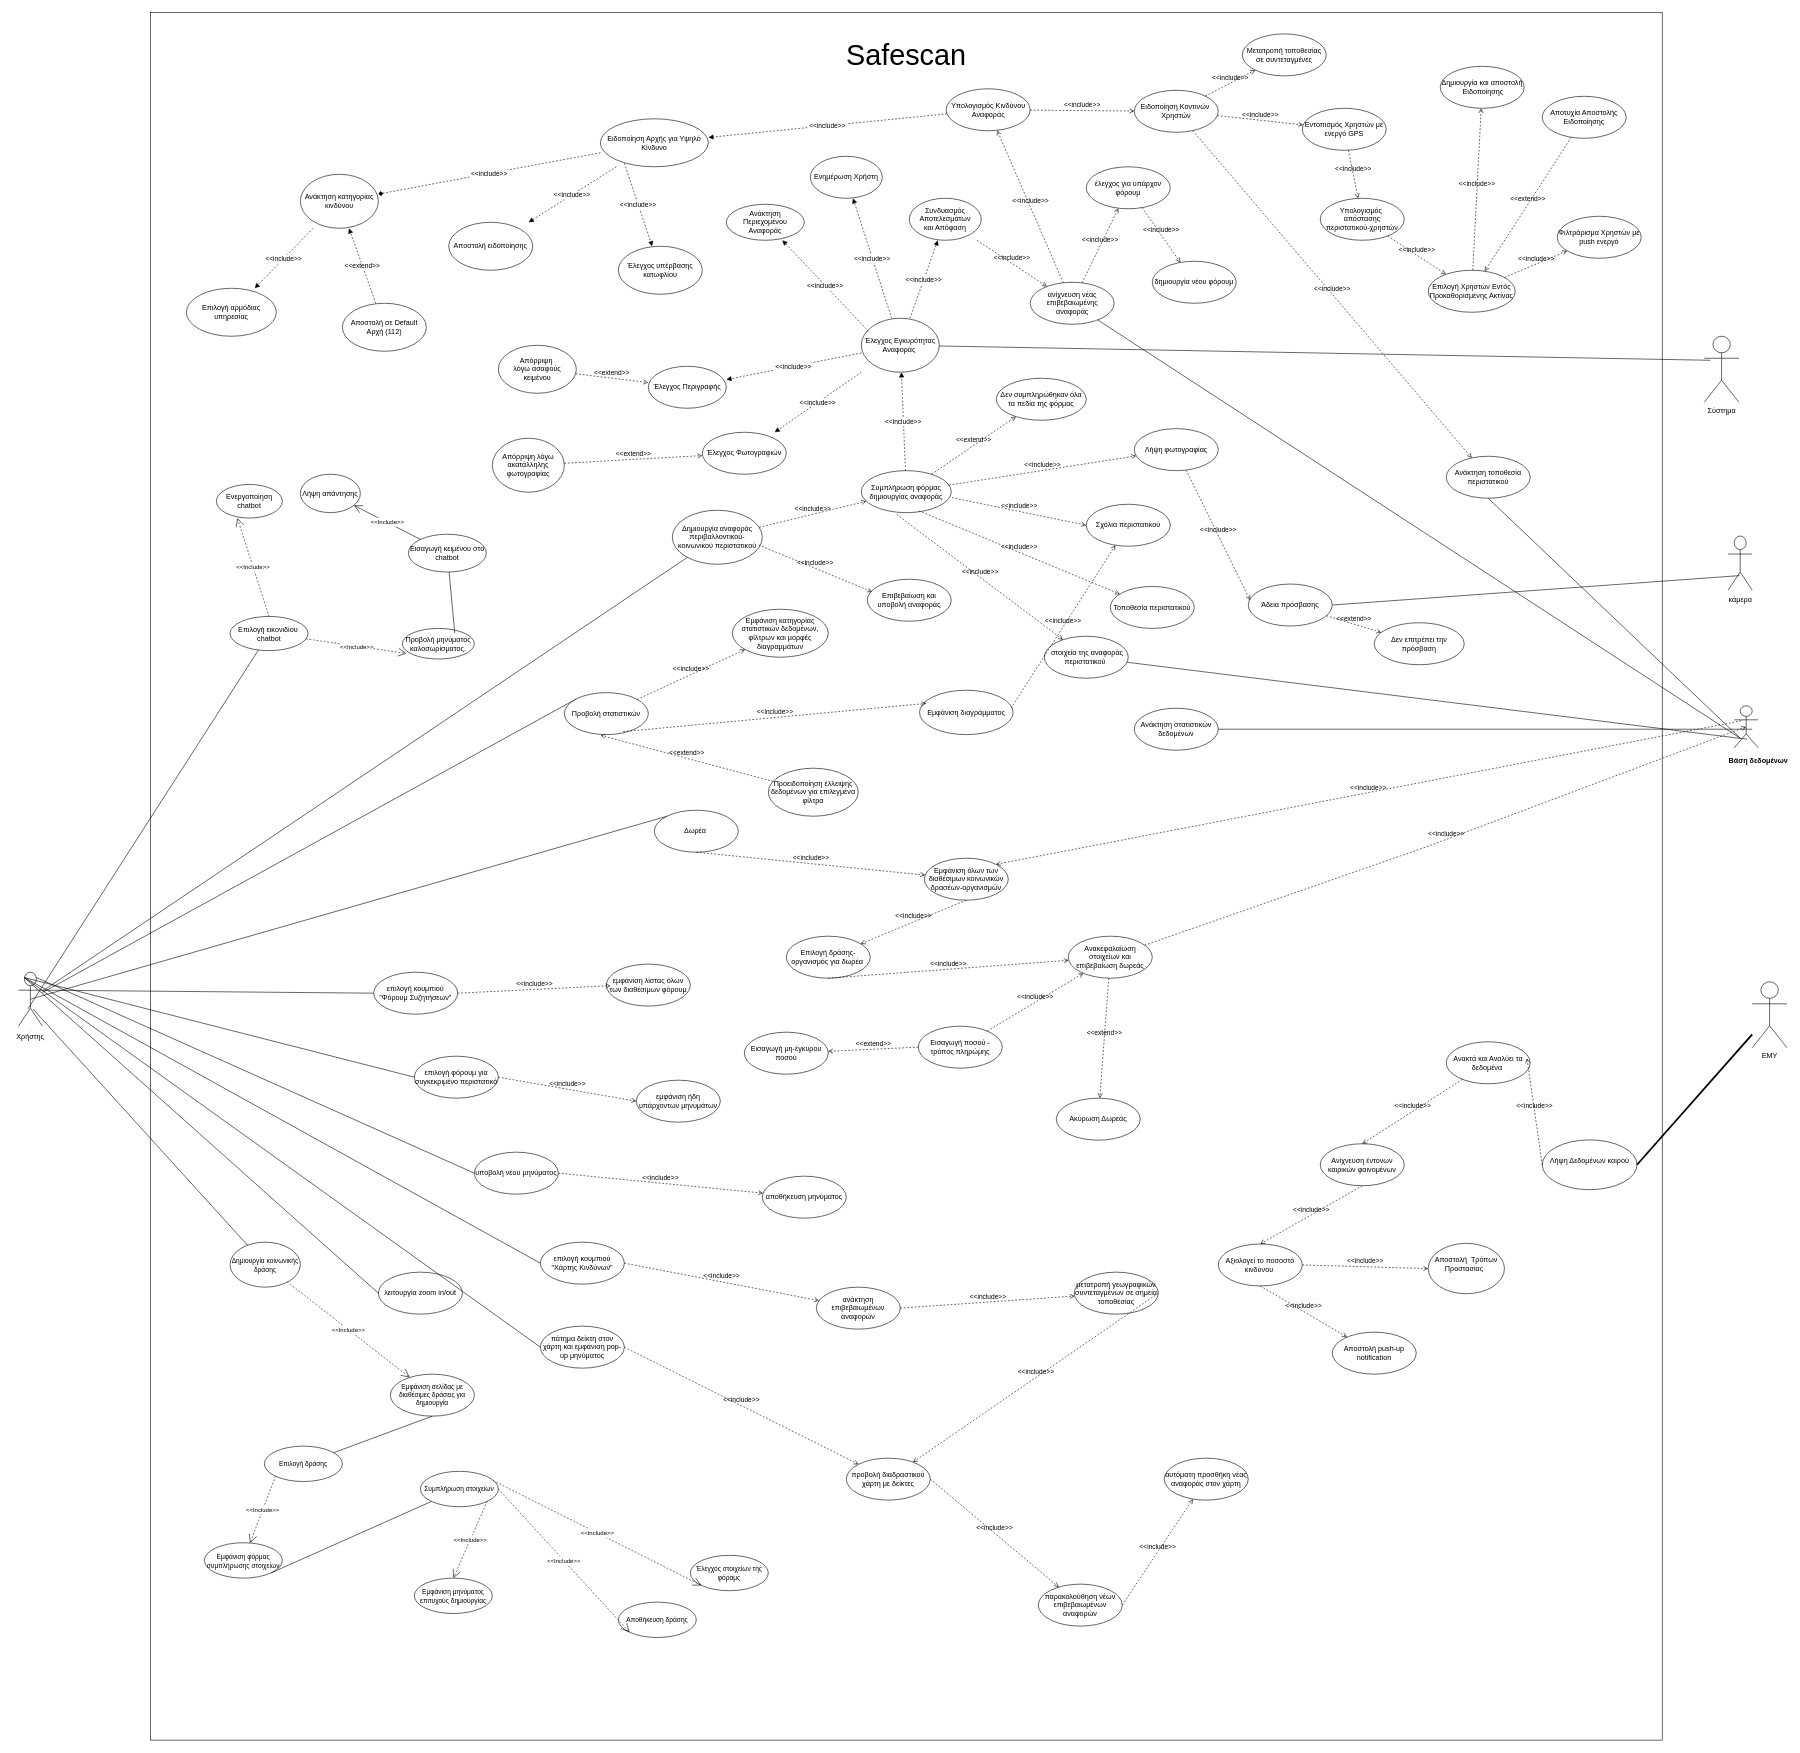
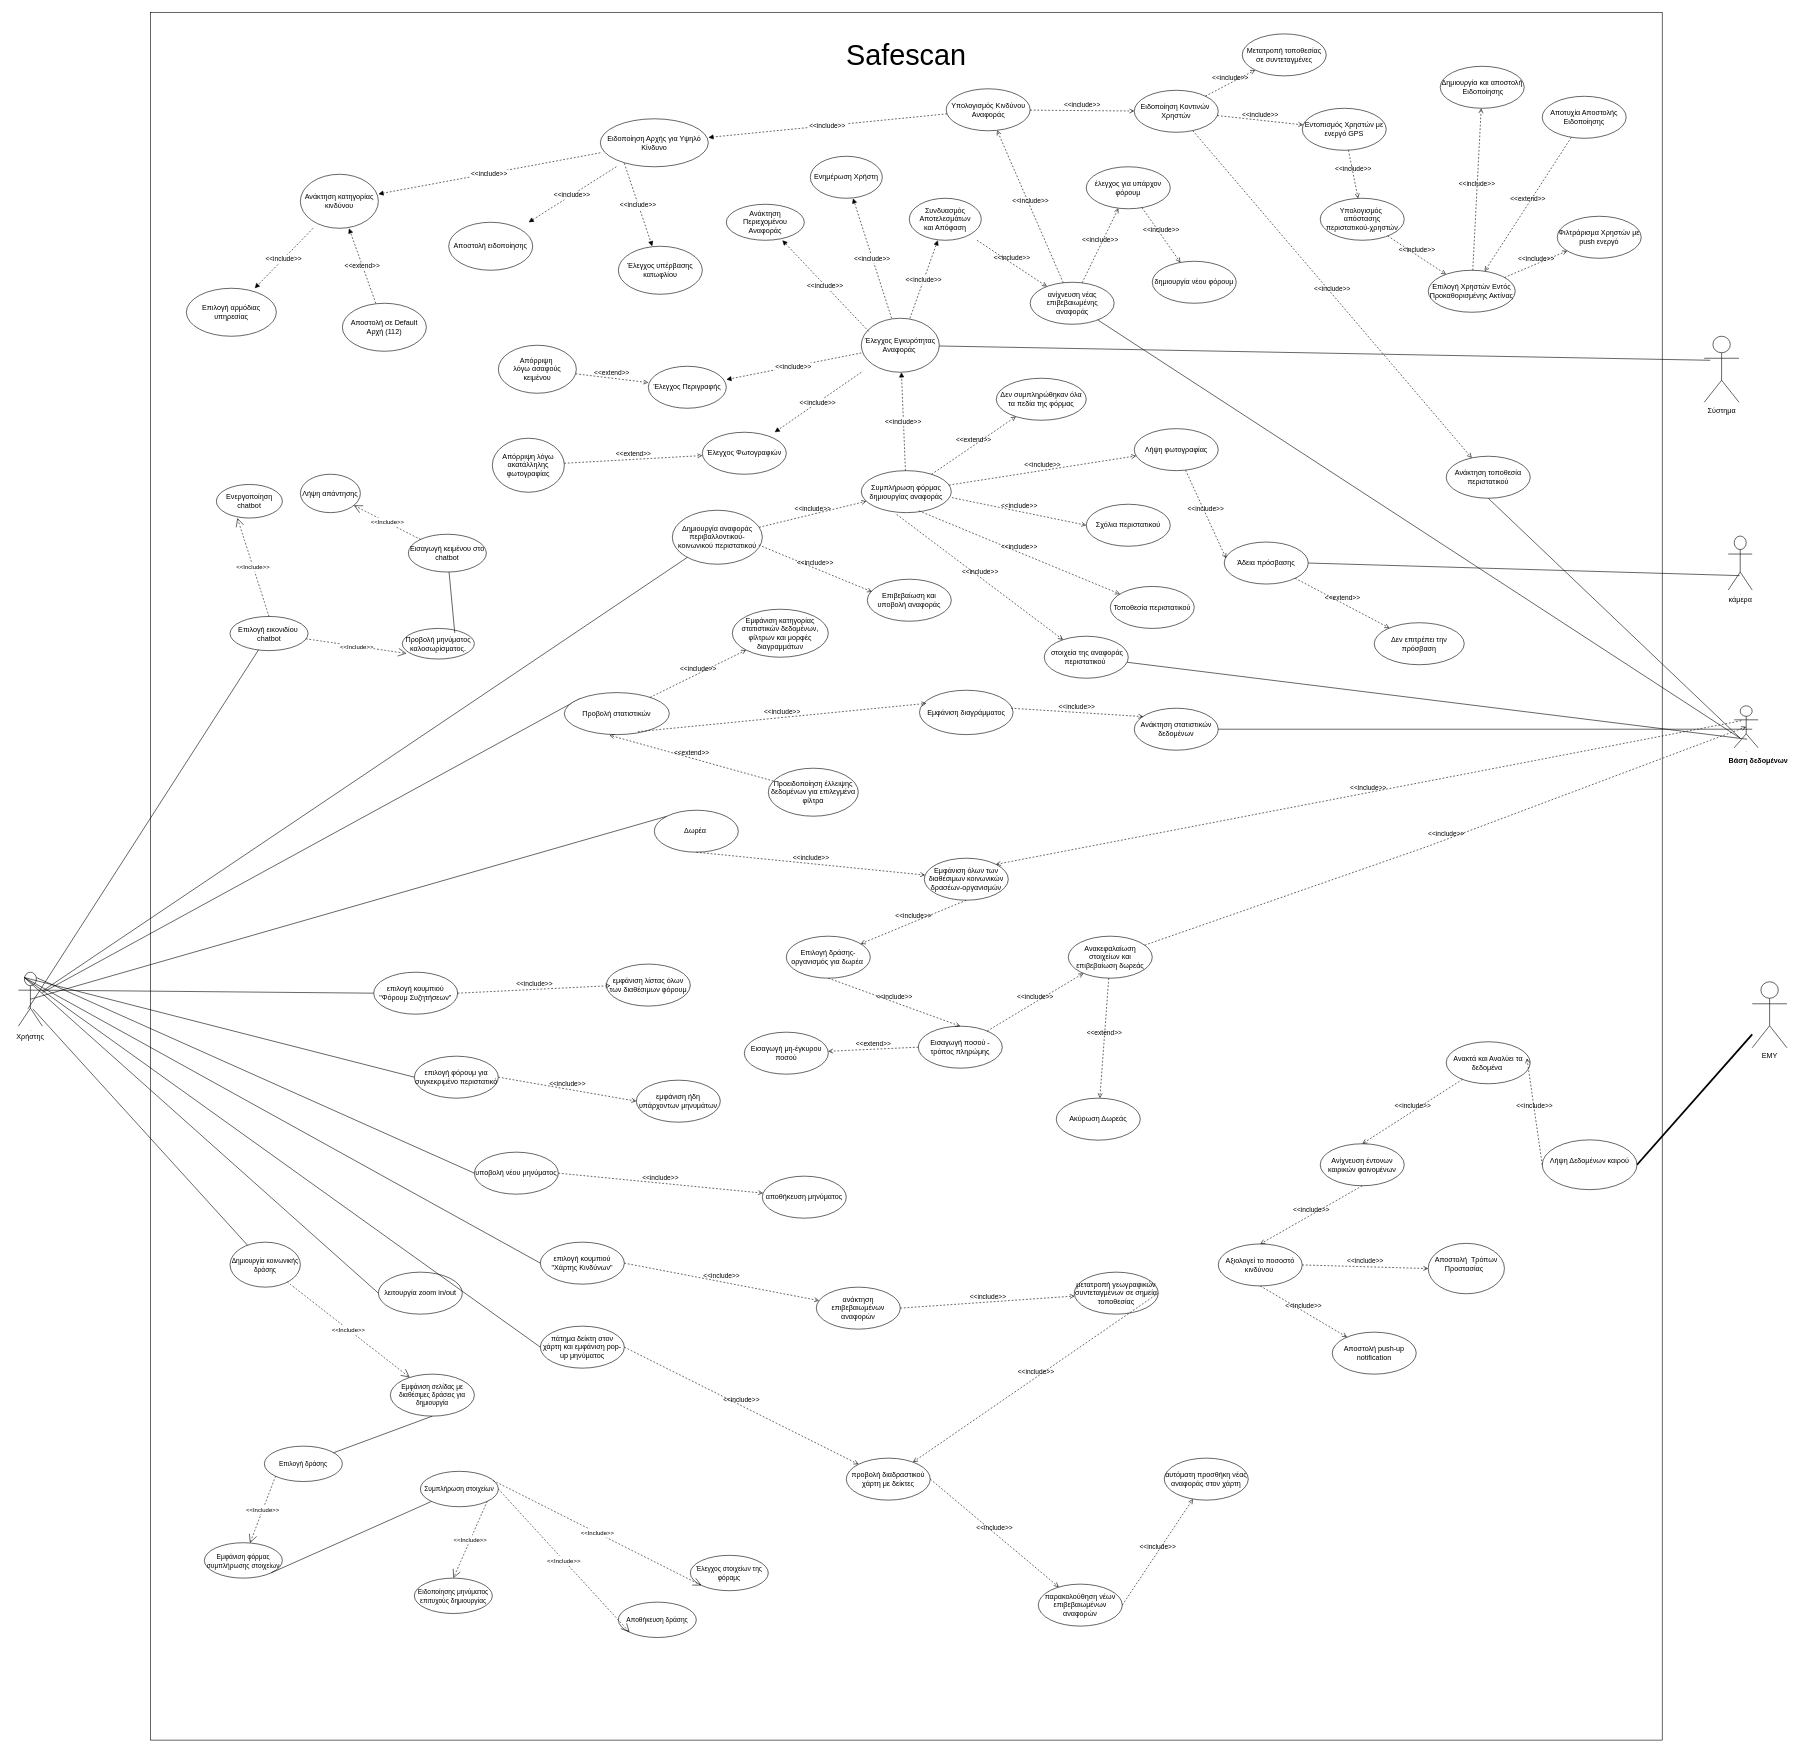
edge "Ειδοποίηση Αρχής για Υψηλό Κίνδυνο" -> "Ανάκτηση κατηγορίας κινδύνου": arrowhead diamond -> block
edge "Εισαγωγή κειμένου στο chatbot" -> "Λήψη απάντησης": style solid -> dashed
node "Άδεια πρόσβασης": moved (1290, 605) -> (1266, 563)
edge "Εμφάνιση διαγράμματος" -> "Σχόλια περιστατικού": now "Εμφάνιση διαγράμματος" -> "Aνάκτηση στατιστικών δεδομένων"
node "Προβολή στατιστικών": size 84x42 -> 105x42
edge "Επιλογή δράσης-οργανισμός για δωρέα" -> "Ανακεφαλαίωση στοιχείων και επιβεβαίωση δωρεάς": now "Επιλογή δράσης-οργανισμός για δωρέα" -> "Εισαγωγή ποσού - τρόπος πληρώμης"
node "Εμφάνιση μηνύματος επιτυχούς δημιουργίας": label "Εμφάνιση μηνύματος επιτυχούς δημιουργίας" -> "Ειδοποίησης μηνύματος επιτυχούς δημιουργίας"
